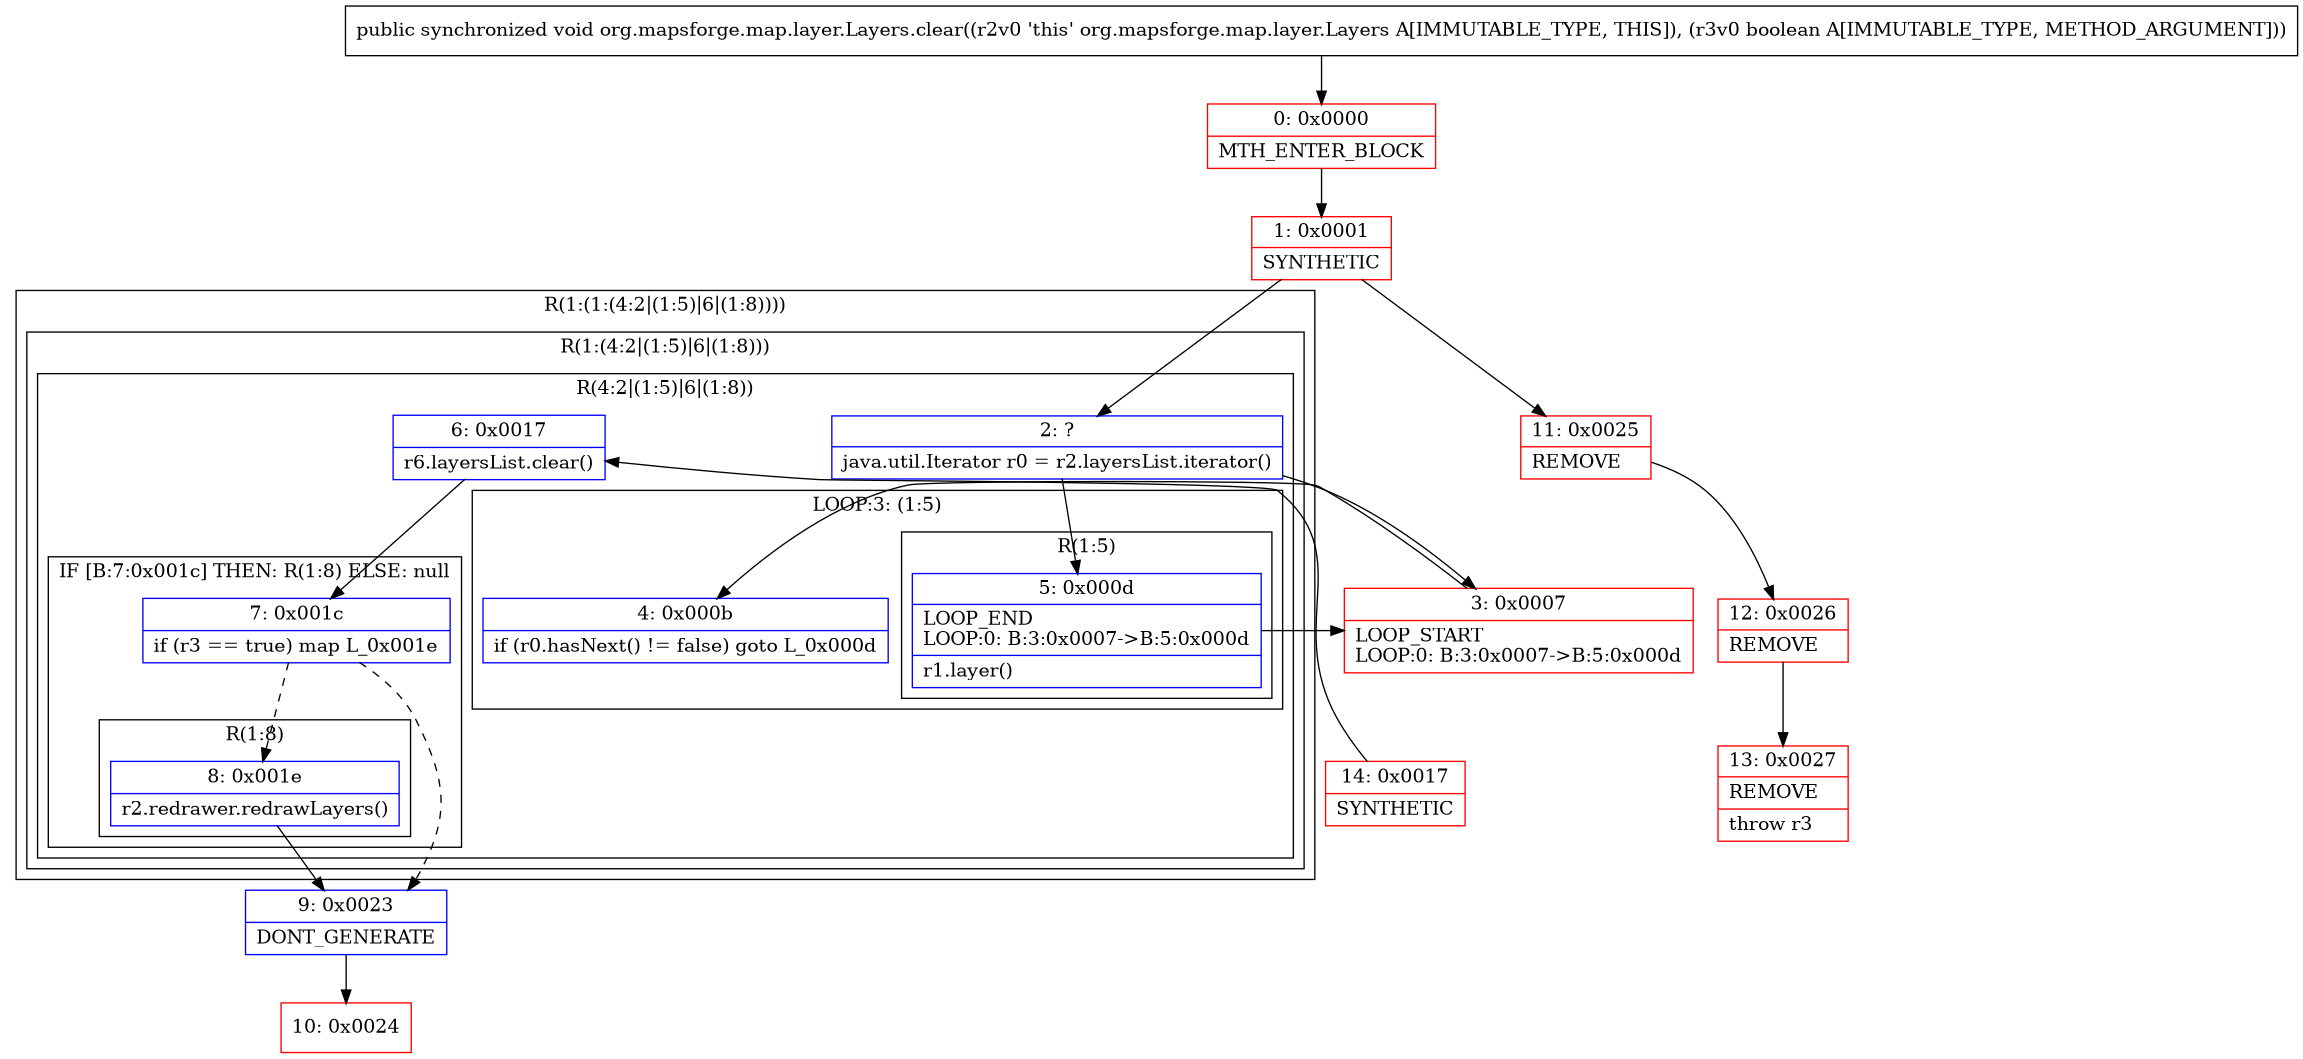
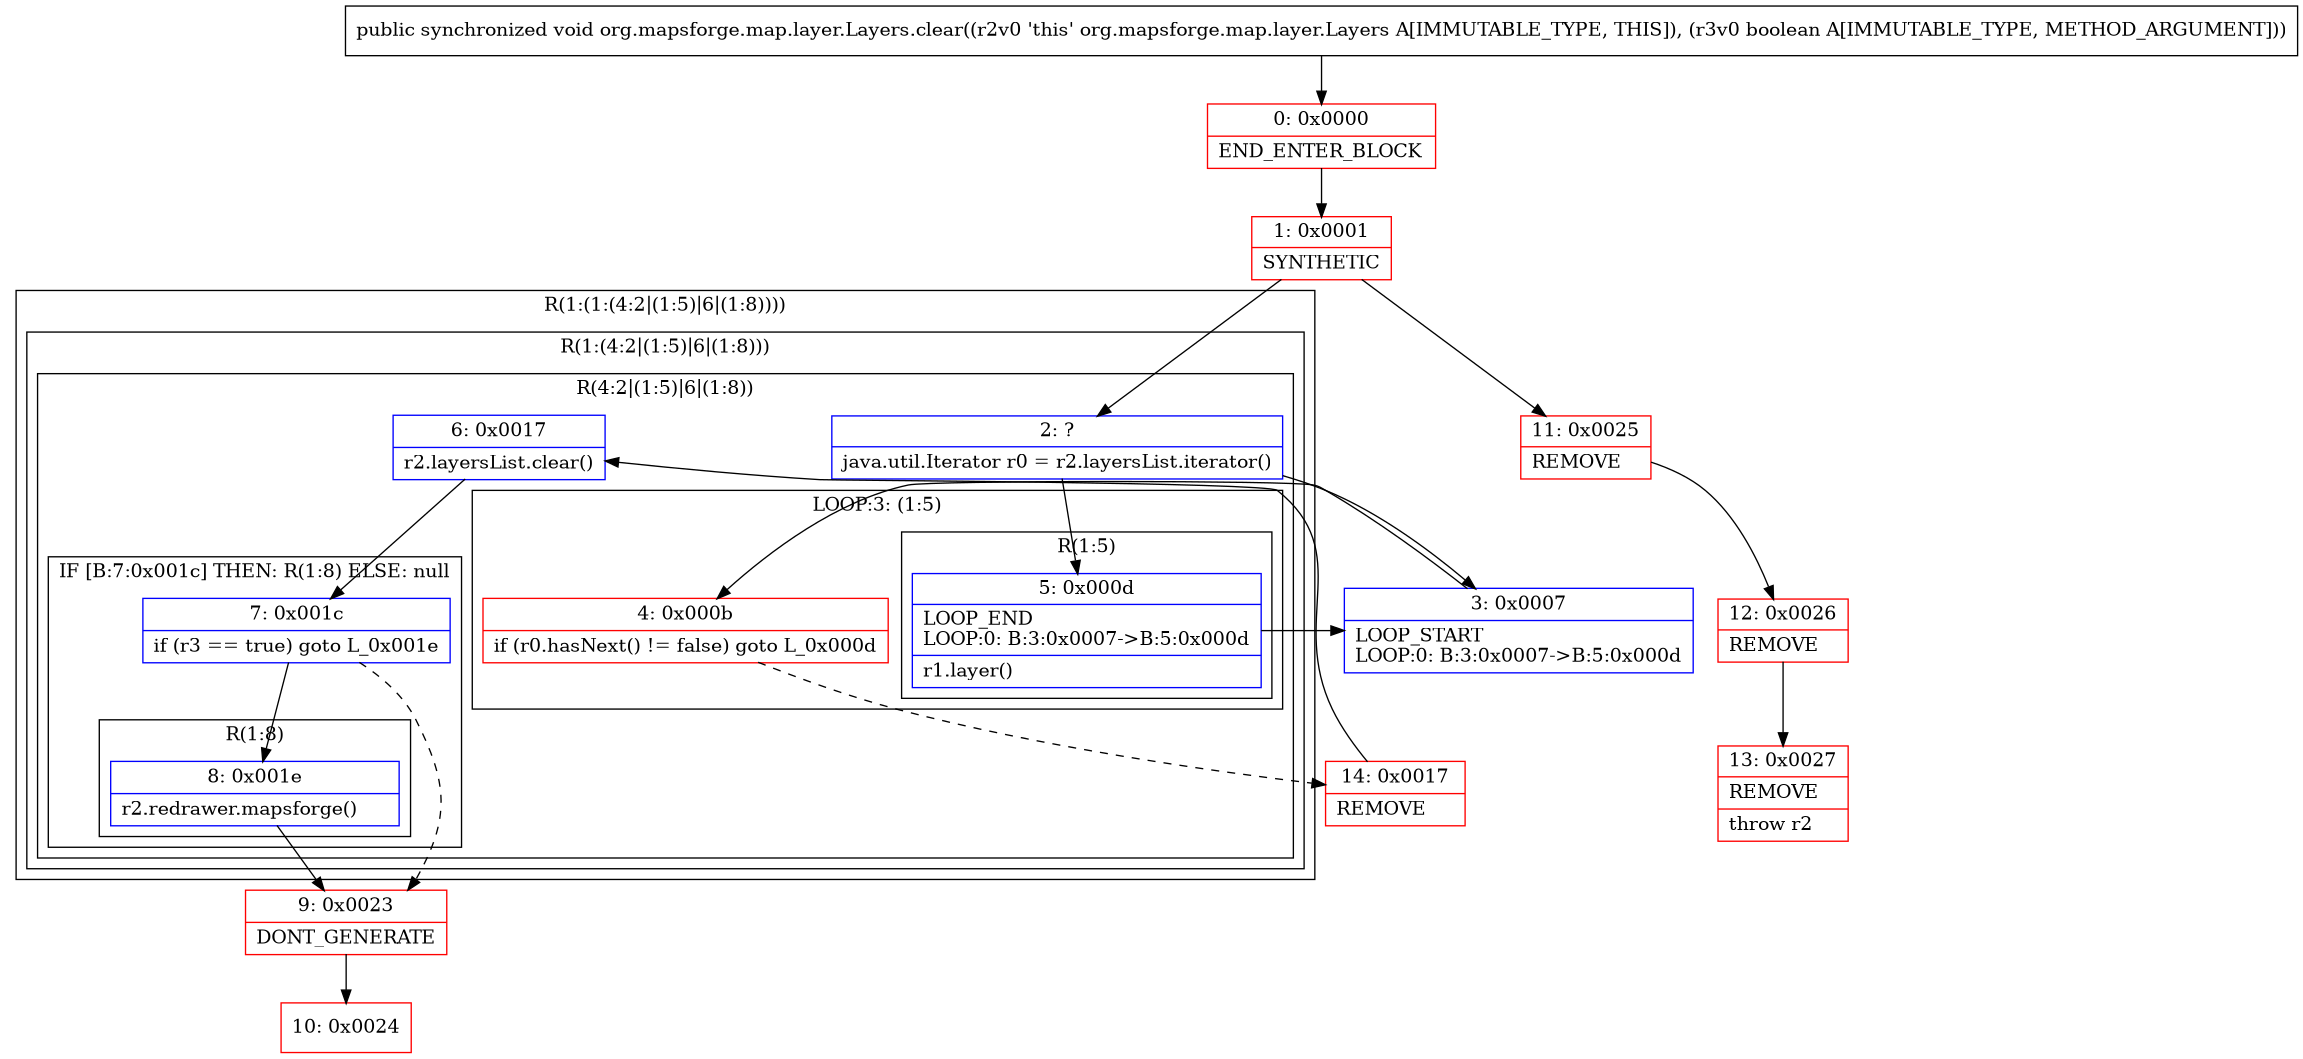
node "0: 0x0000": text "MTH_ENTER_BLOCK" -> "END_ENTER_BLOCK"
node "6: 0x0017": text "r6.layersList.clear()" -> "r2.layersList.clear()"
node "4: 0x000b": color blue -> red
node "3: 0x0007": color red -> blue
node "7: 0x001c": text "if (r3 == true) map L_0x001e" -> "if (r3 == true) goto L_0x001e"
edge "7: 0x001c" -> "8: 0x001e": style dashed -> solid
edge "4: 0x000b" -> "14: 0x0017": added
node "8: 0x001e": text "r2.redrawer.redrawLayers()" -> "r2.redrawer.mapsforge()"
node "14: 0x0017": text "SYNTHETIC" -> "REMOVE"
node "13: 0x0027": text "throw r3" -> "throw r2"
node "9: 0x0023": color blue -> red
